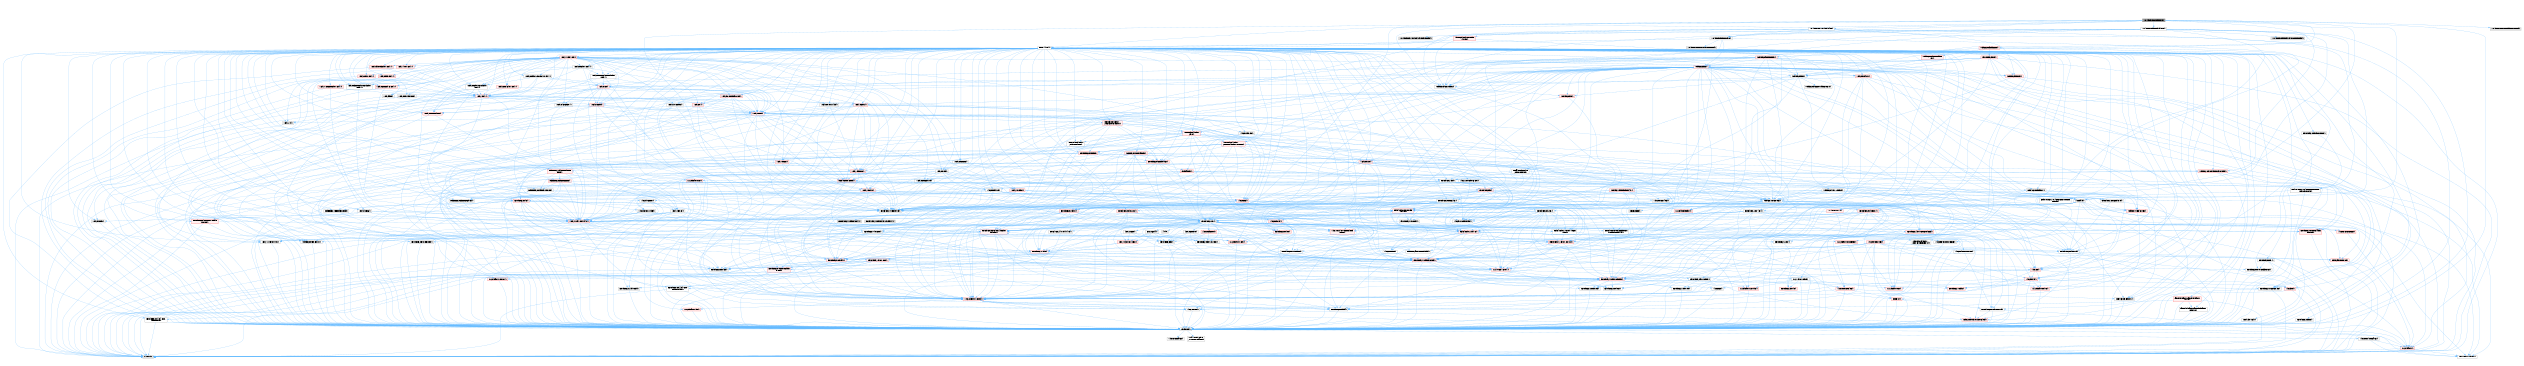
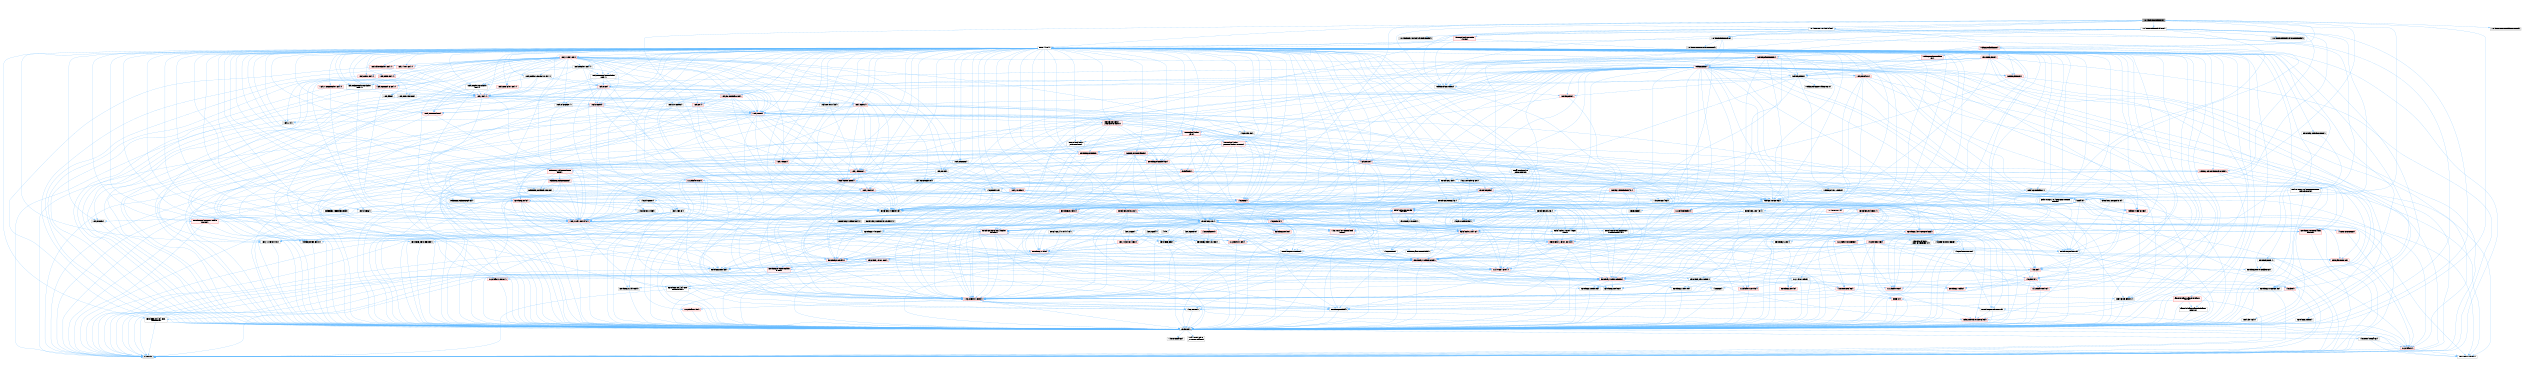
node "Math/RangeBound.h": label "Math/RangeBound.h" -> "Archive/RangeBound.h"
node "Text/Heapify.h": label "Text/Heapify.h" -> "Algo/Heapify.h"
